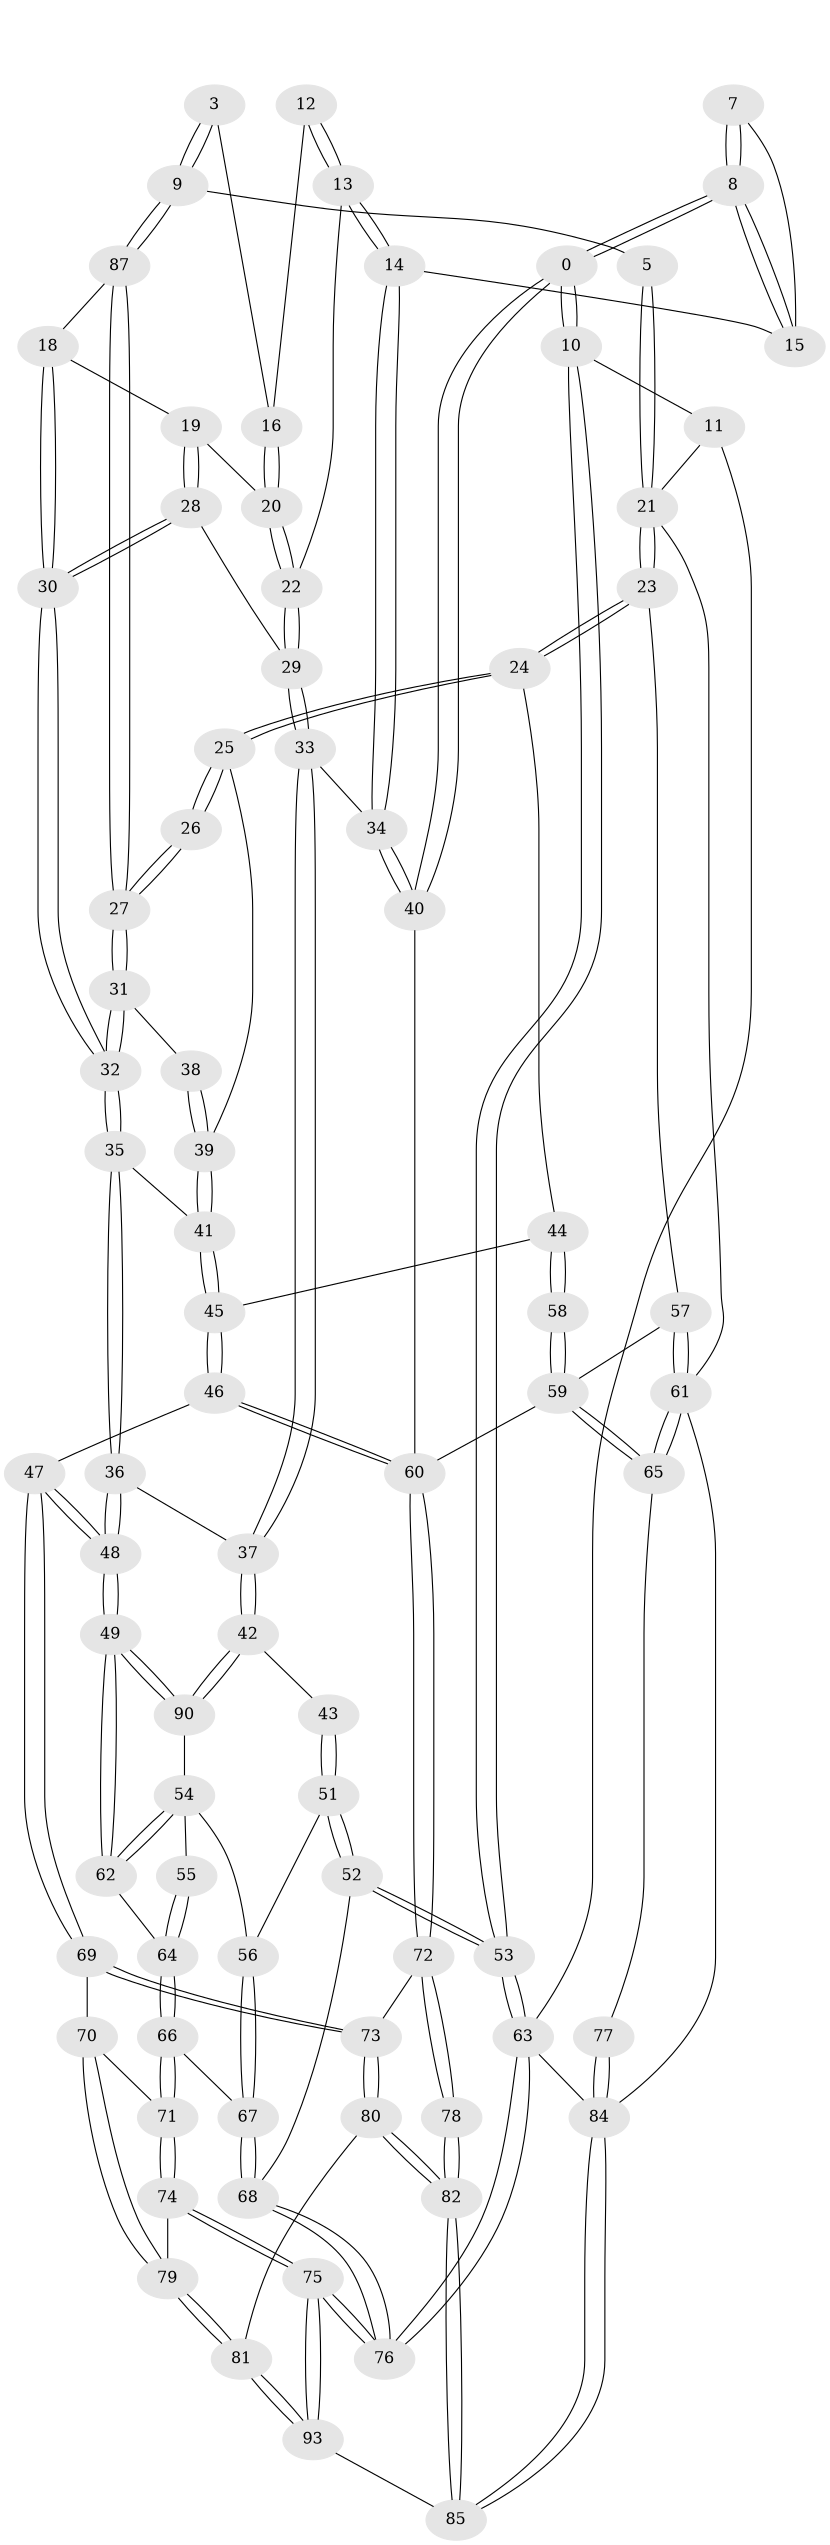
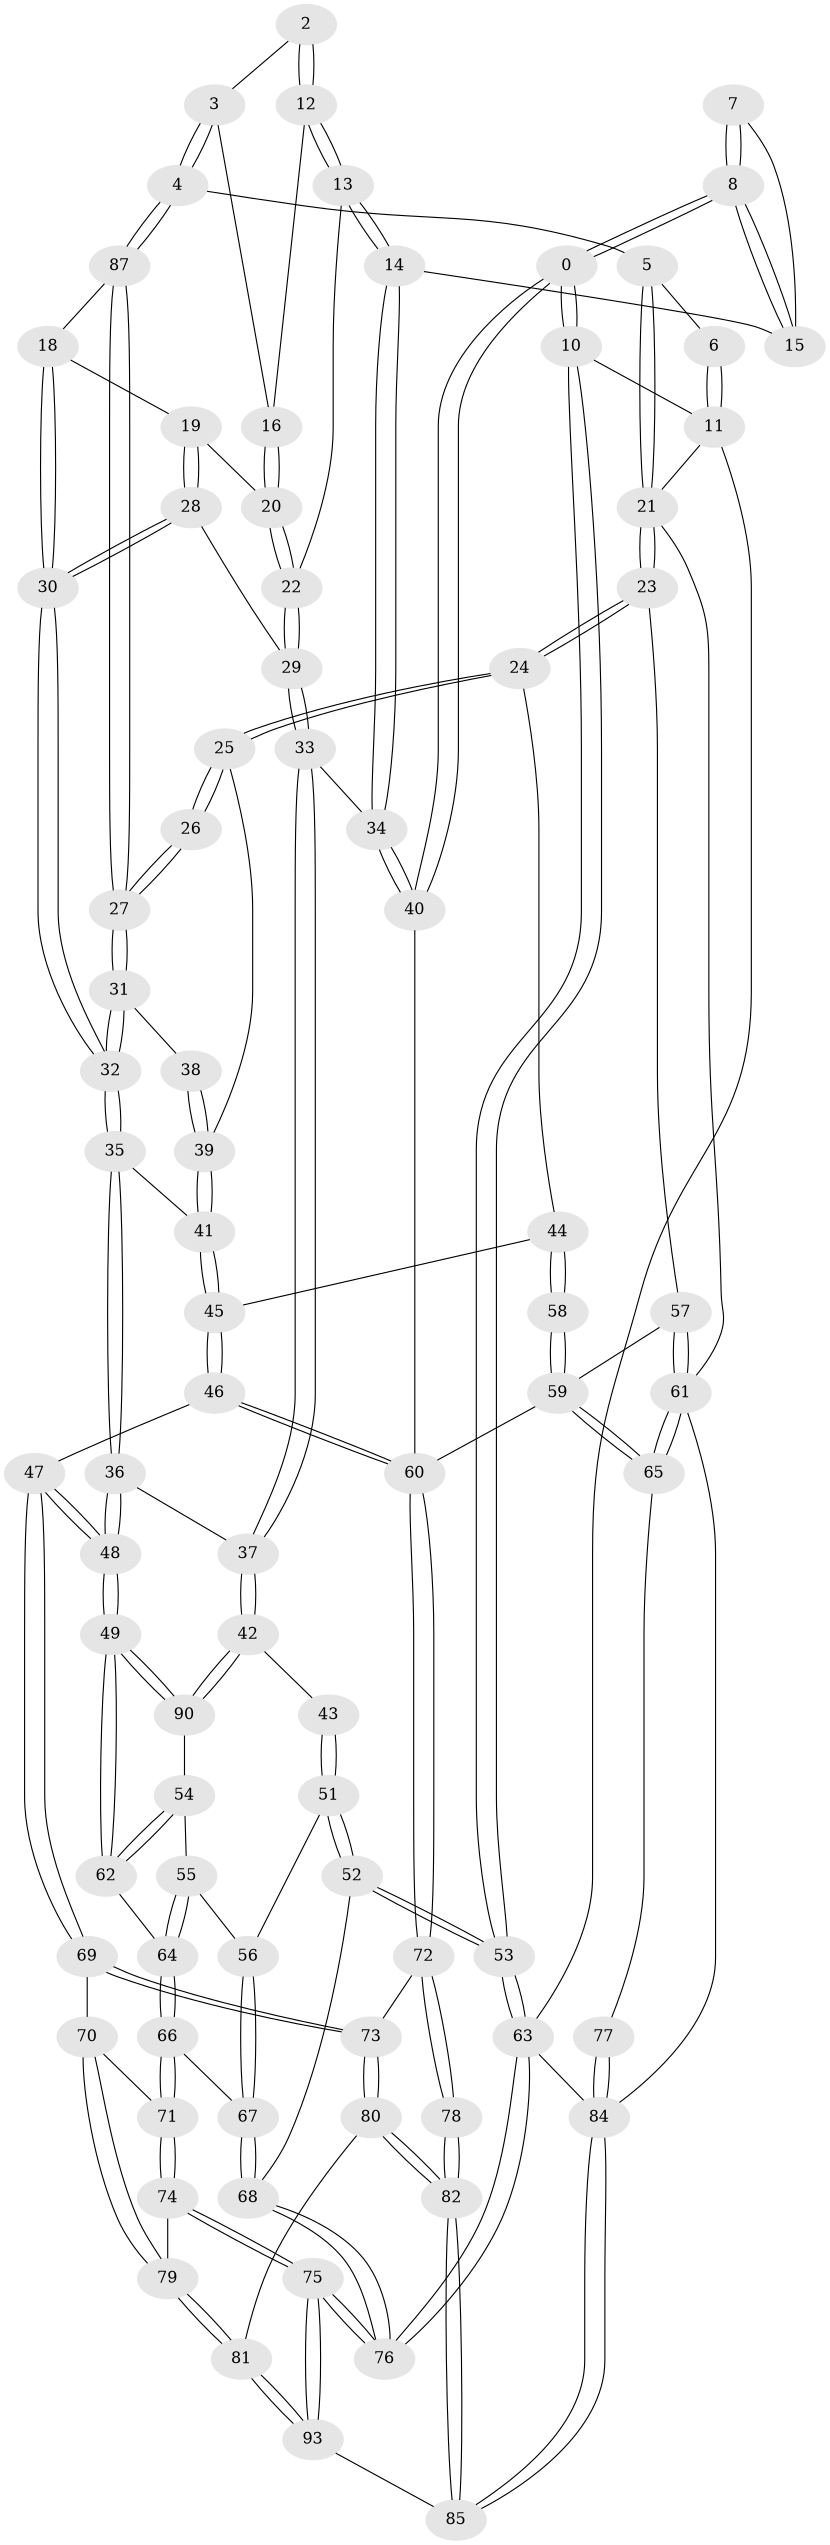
node "2": added
node "9": label "9" -> "4"
node "6": added
edge "54" -- "56": now "55" -- "56"
